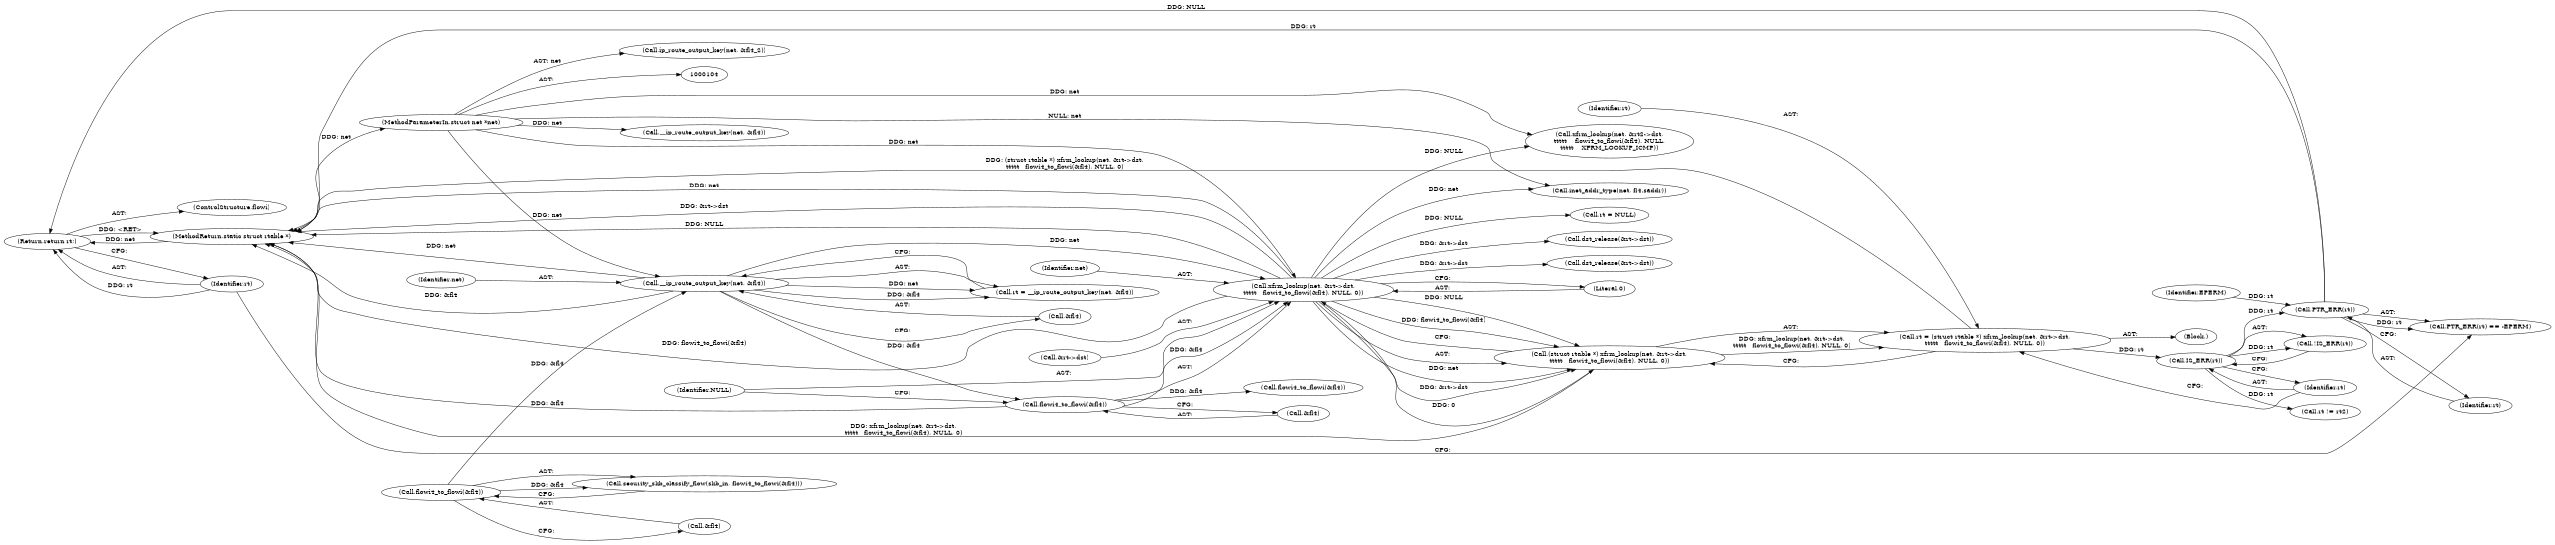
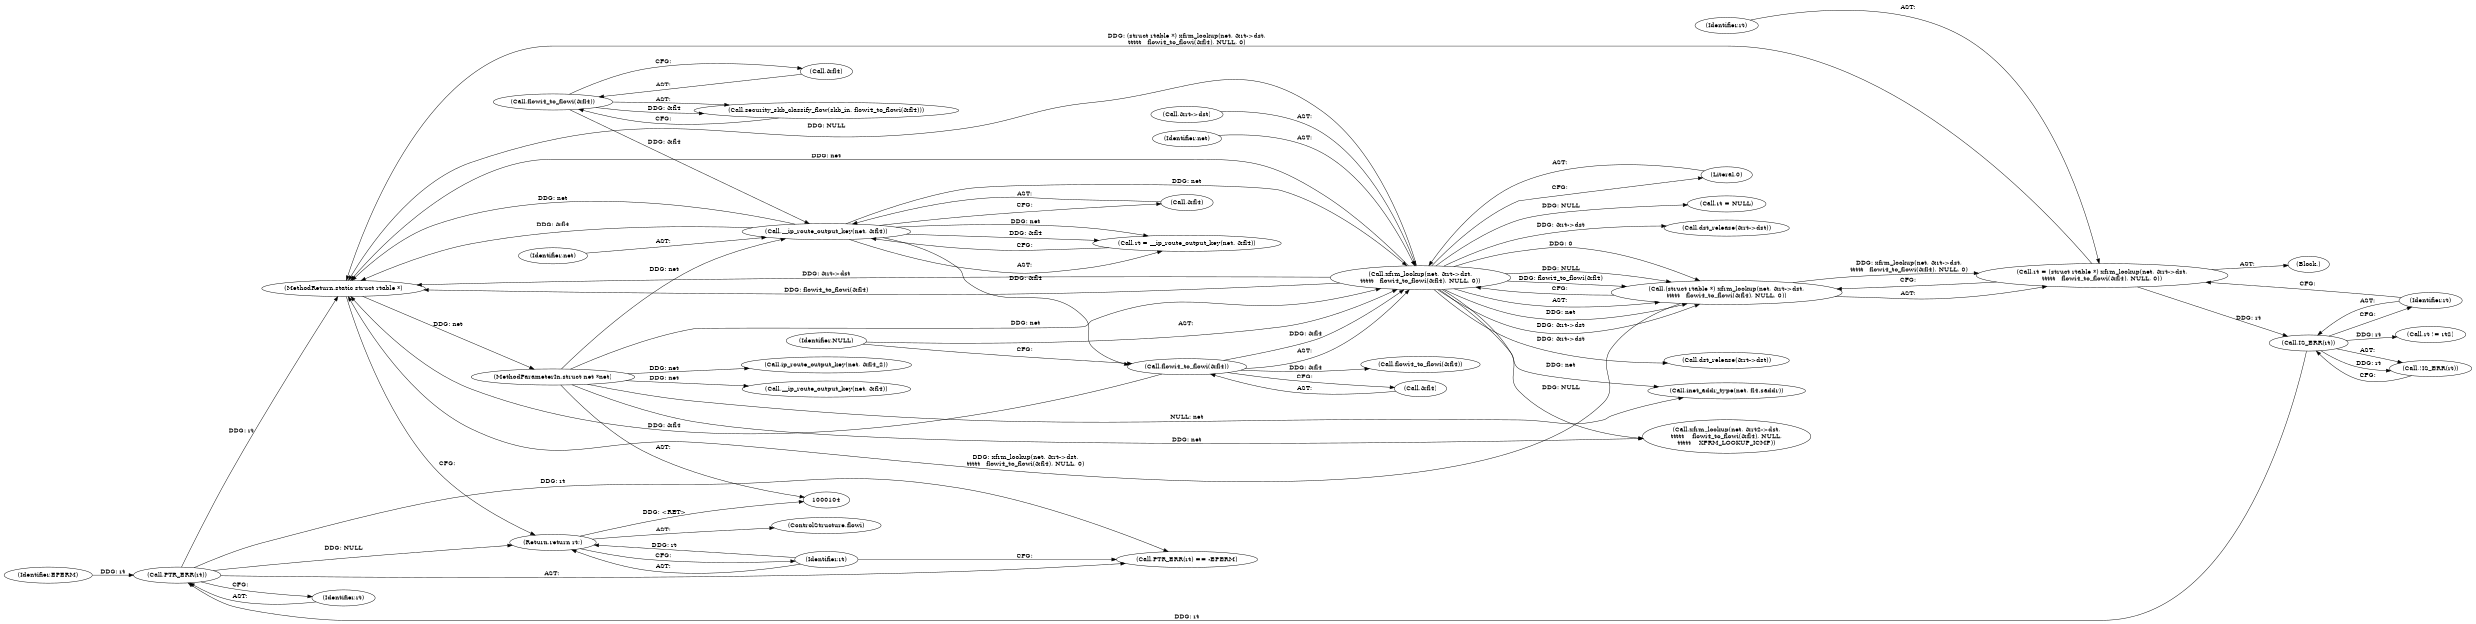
edge "(MethodParameterIn,struct net *net)" -> "(Call,ip_route_output_key(net, &fl4_2))": label "AST: net" -> "DDG: net"
edge "(Return,return rt;)" -> "(MethodReturn,static struct rtable *)": now "(Return,return rt;)" -> "1000104"
edge "(MethodReturn,static struct rtable *)" -> "(Return,return rt;)": label "DDG: net" -> "CFG: "
